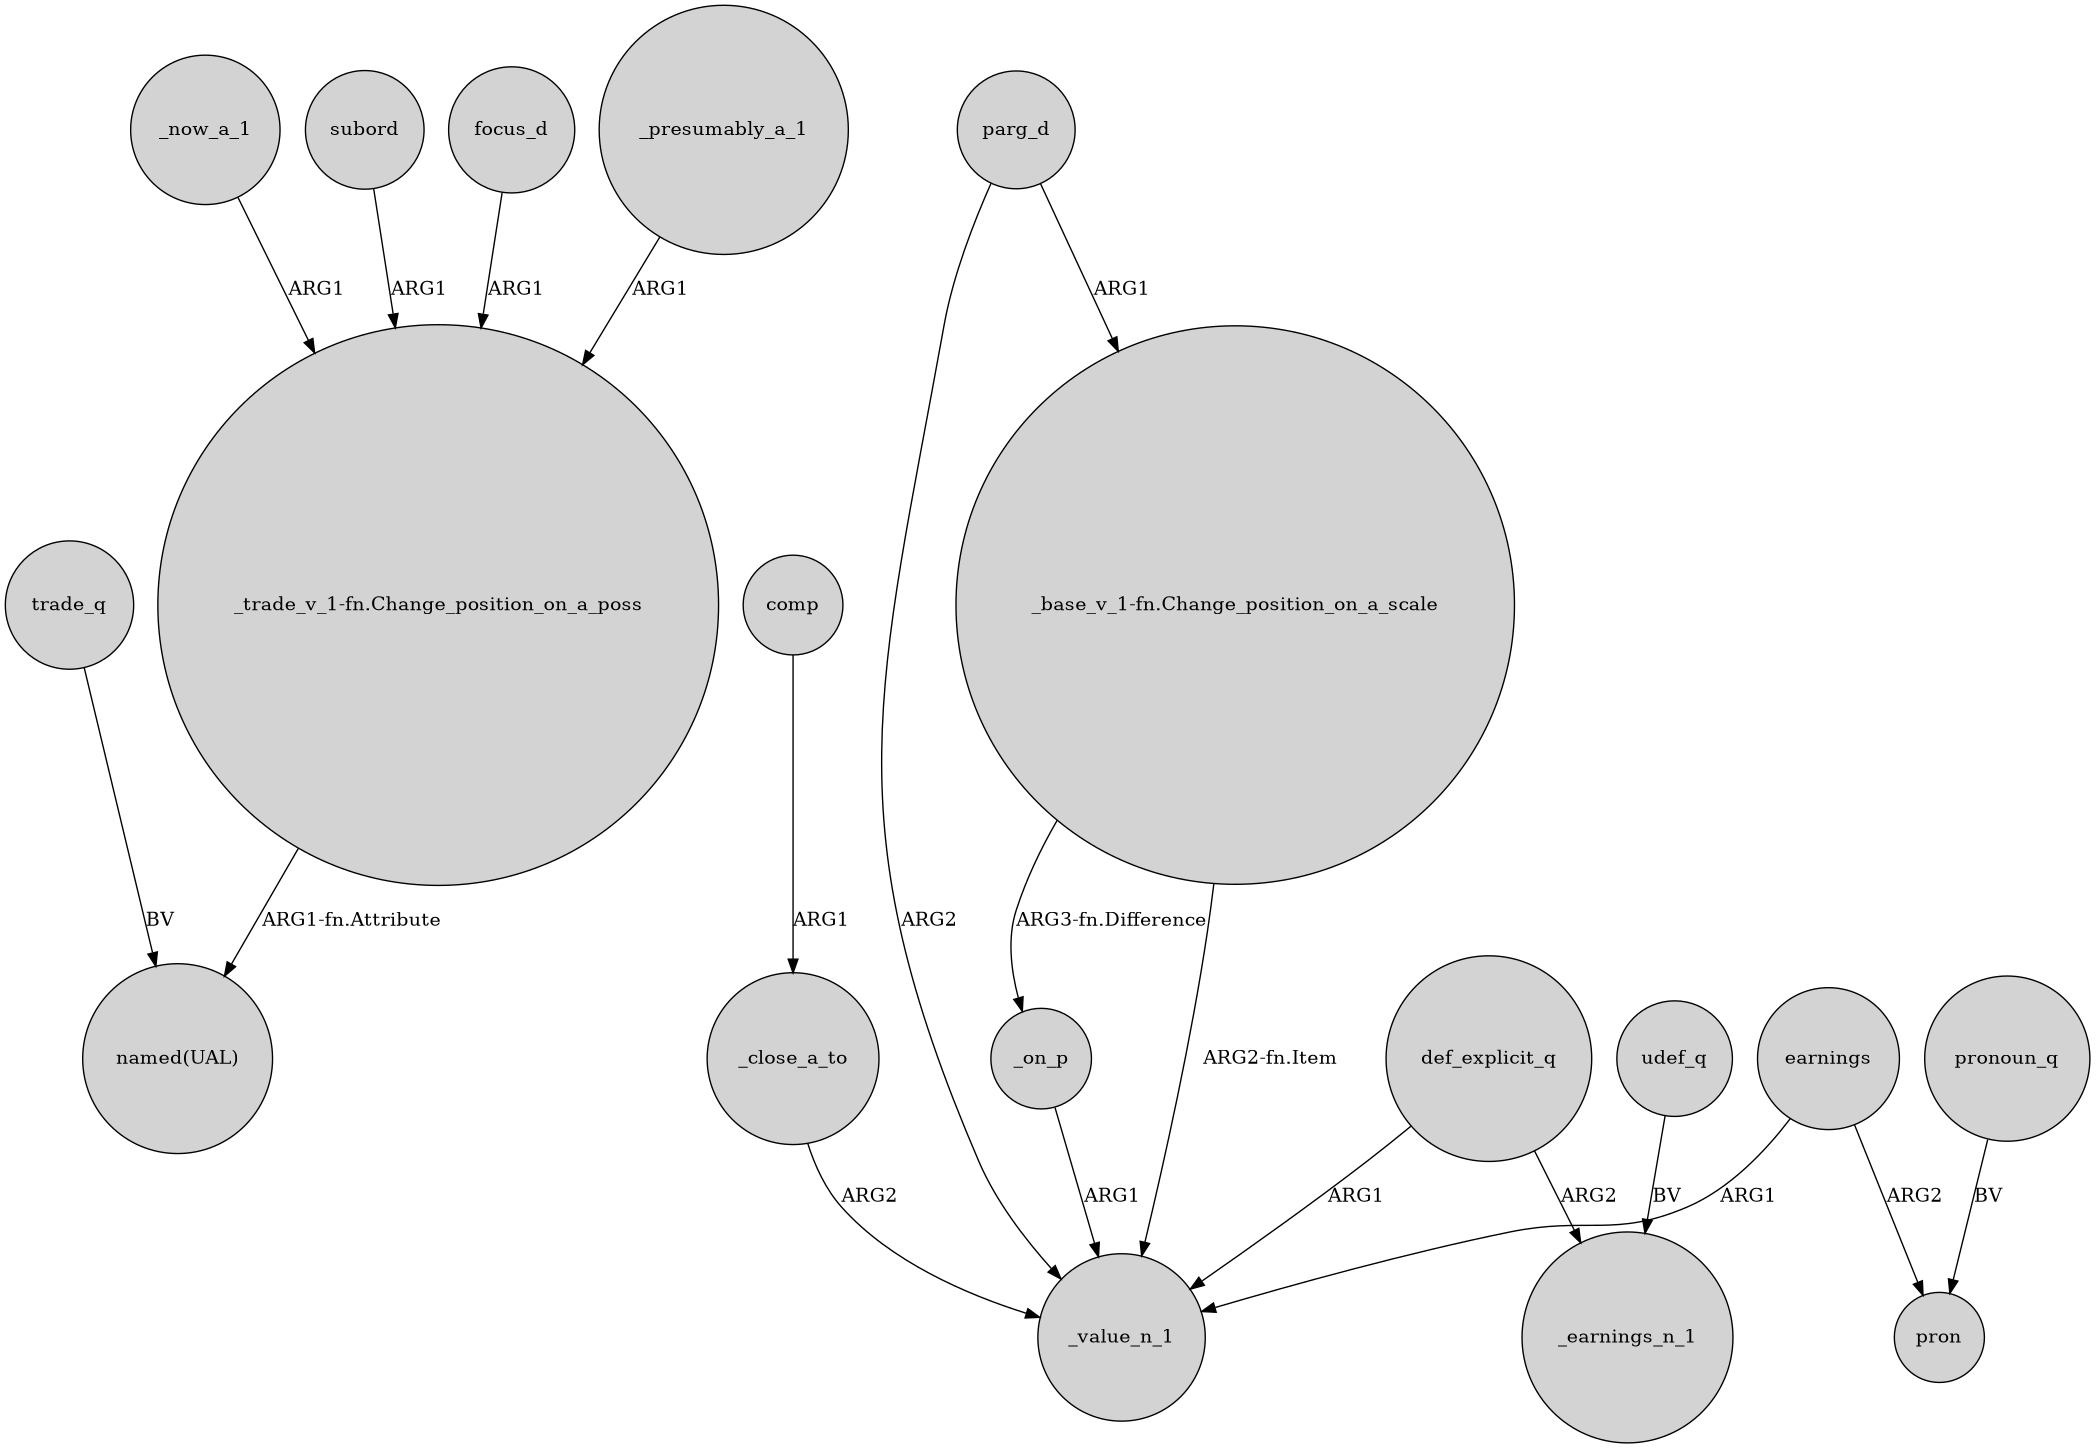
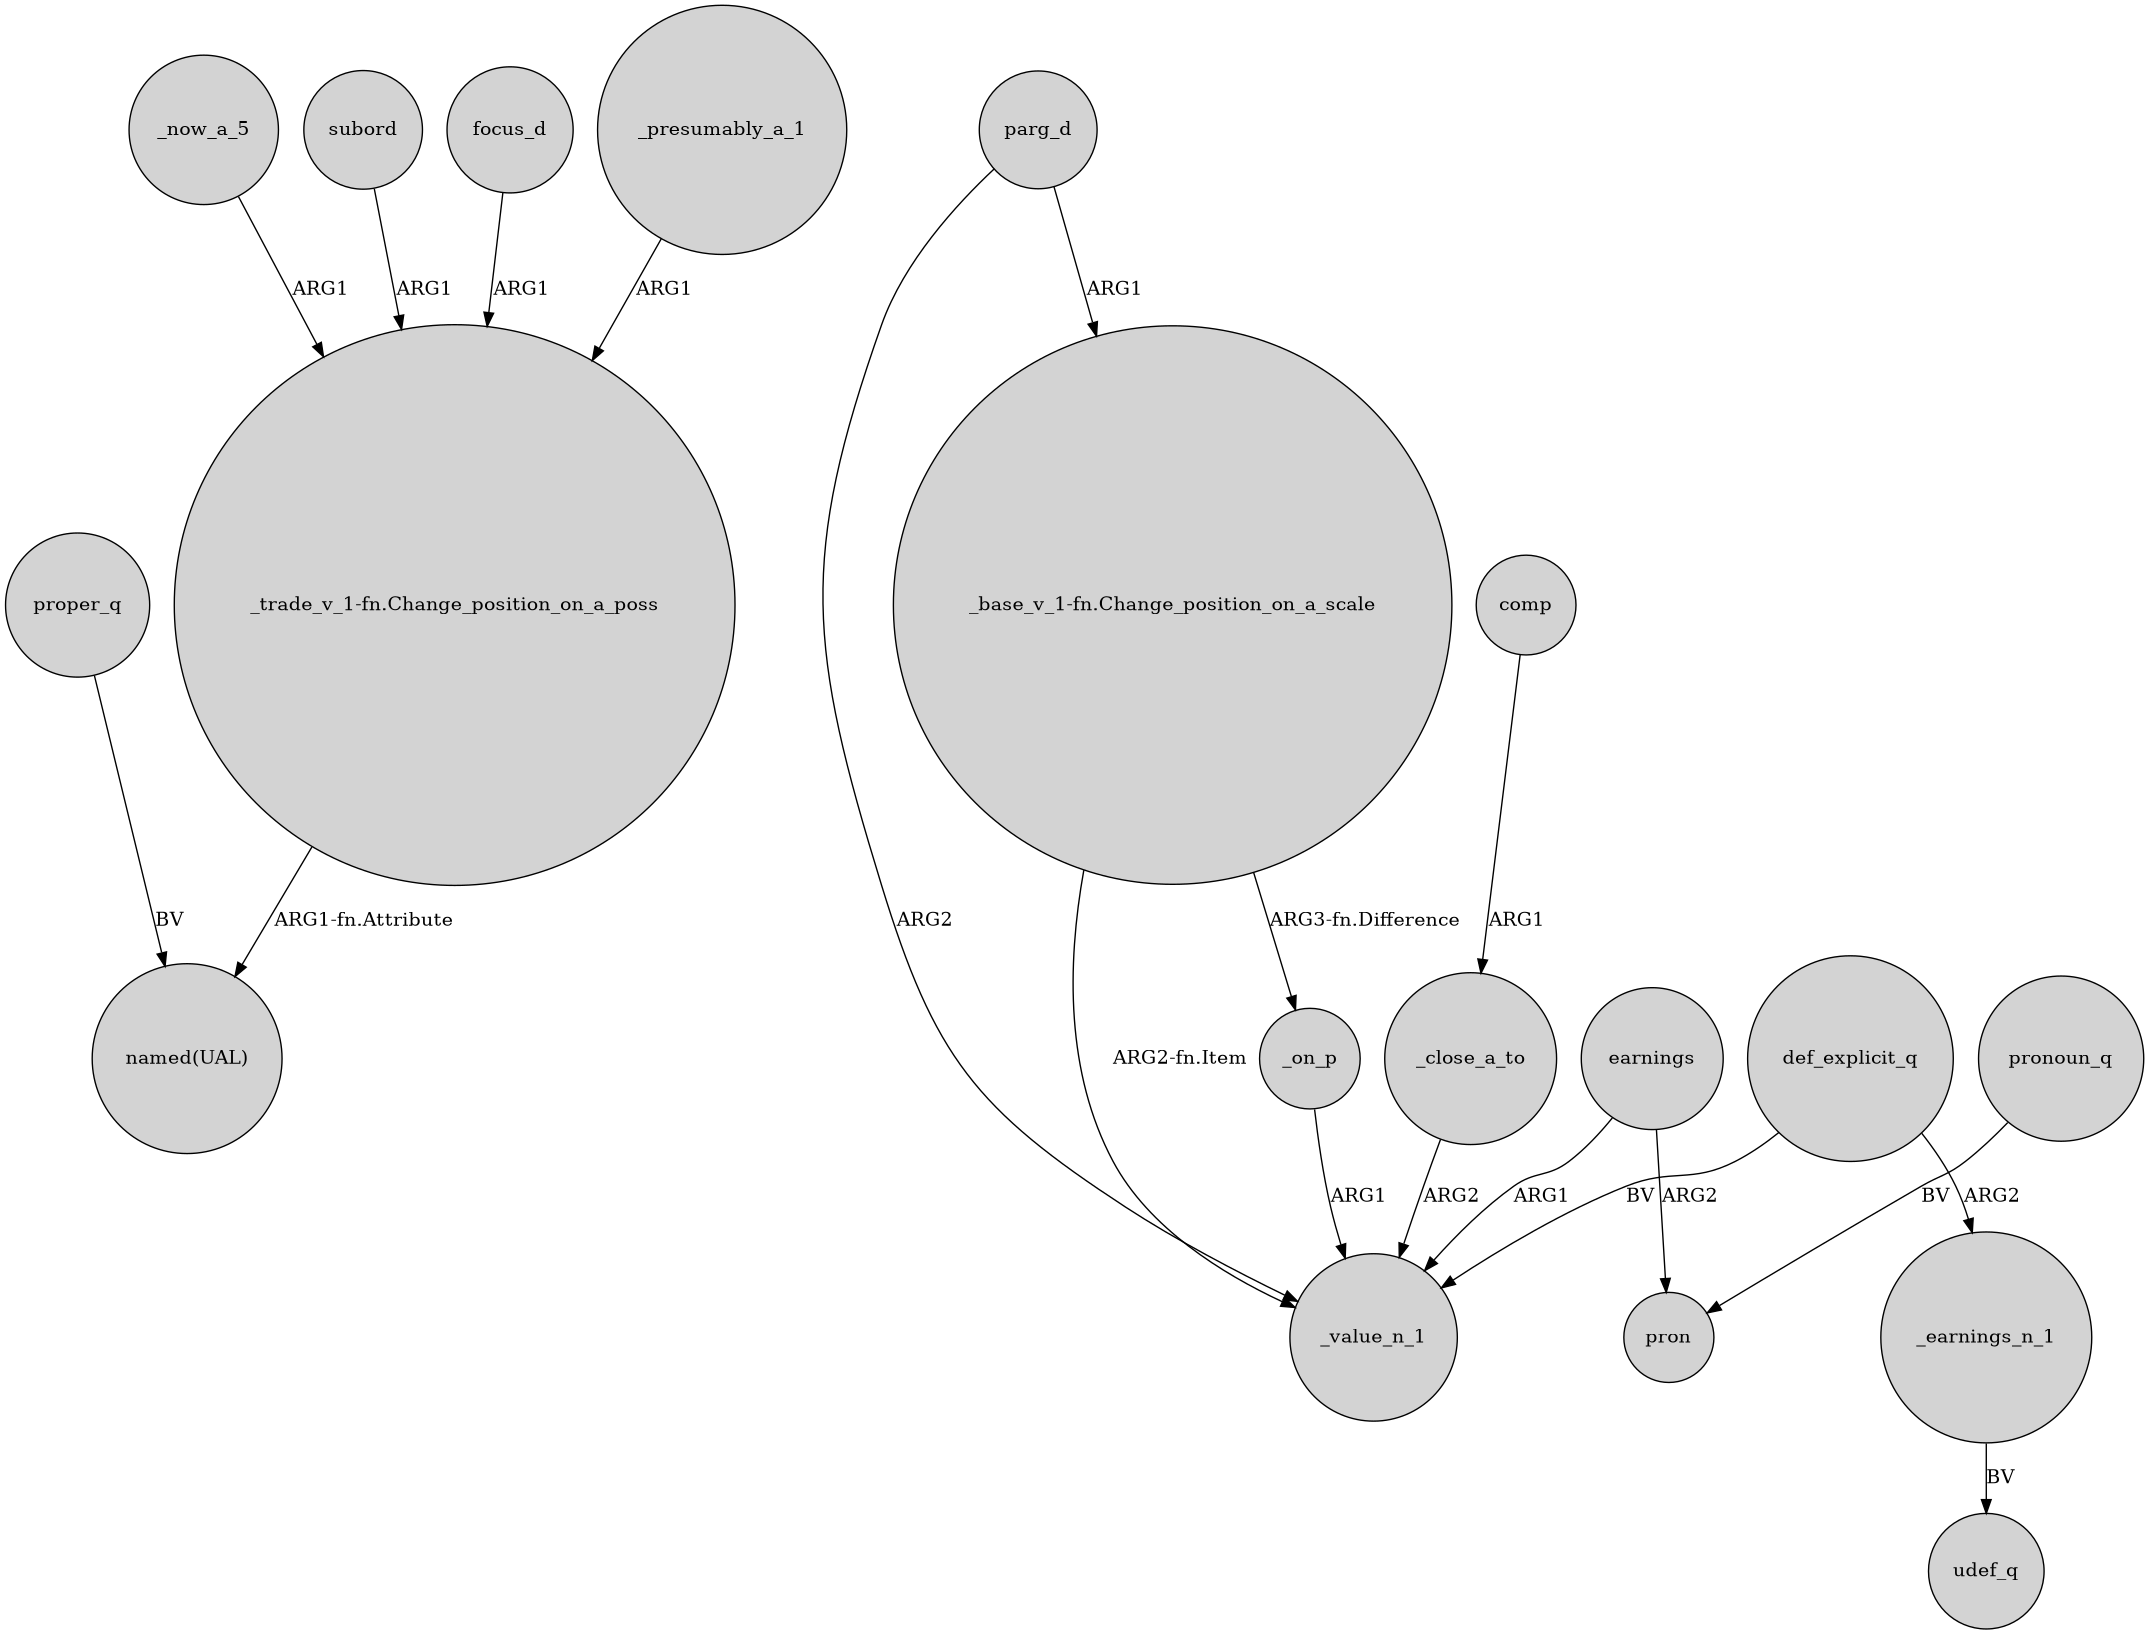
node "_now_a_1": label "_now_a_1" -> "_now_a_5"
node "trade_q": label "trade_q" -> "proper_q"
edge "udef_q" -> "_earnings_n_1": reversed
edge "def_explicit_q" -> "_value_n_1": label "ARG1" -> "BV"
